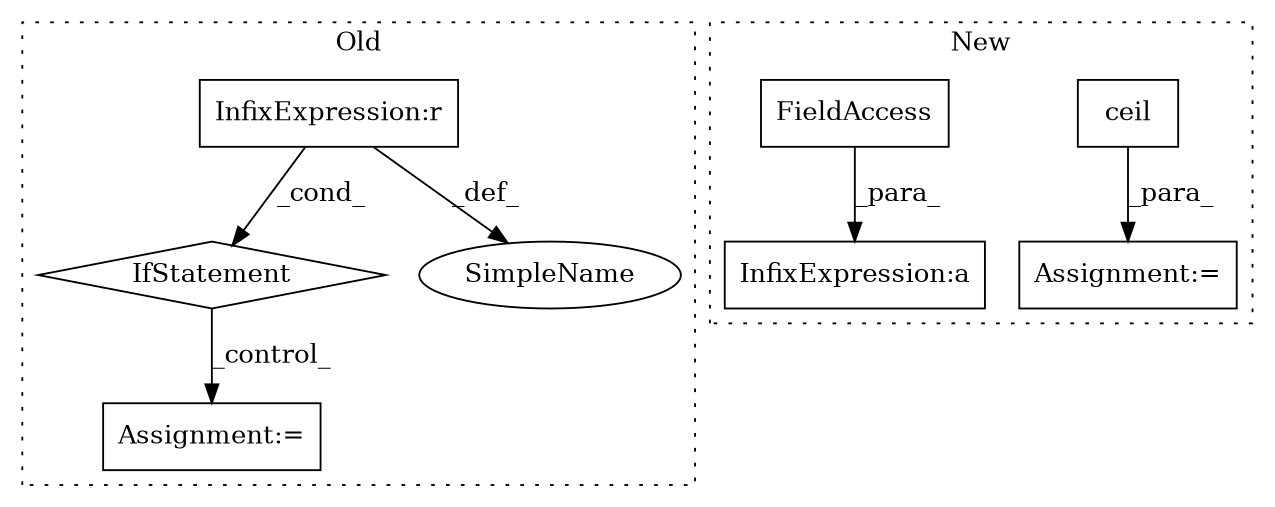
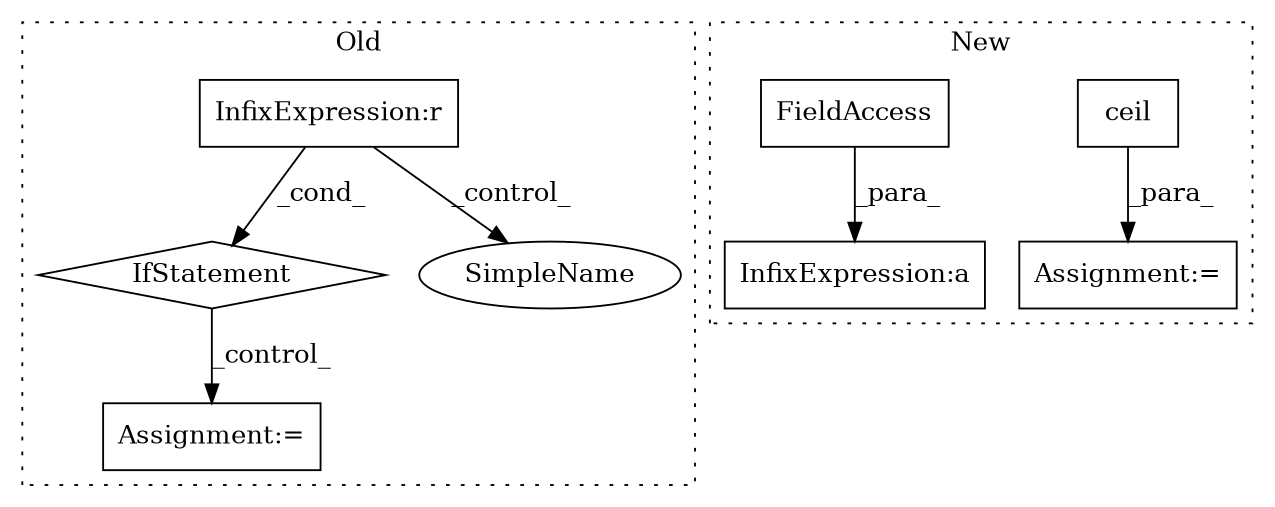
edge "InfixExpression:r" -> "SimpleName": label "_def_" -> "_control_"
